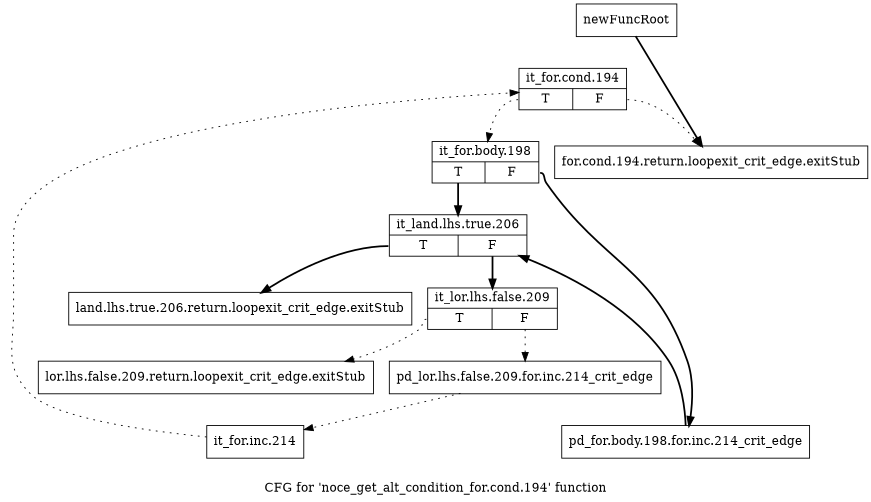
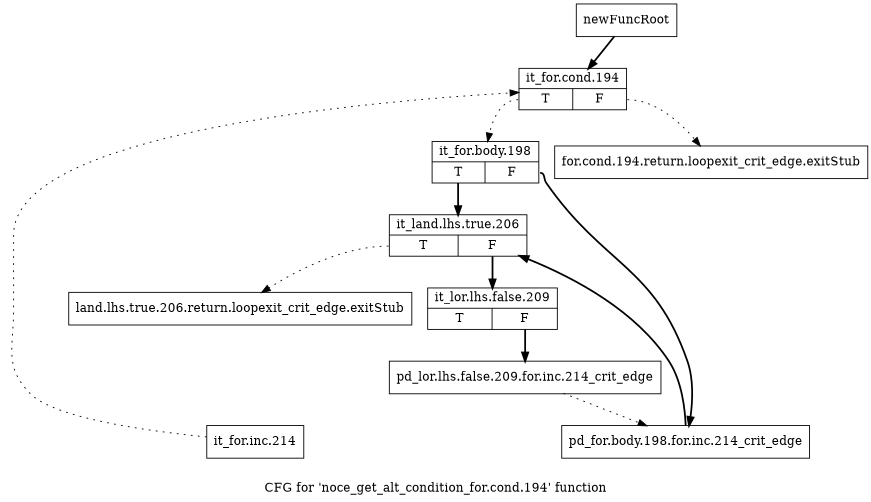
edge "newFuncRoot" -> "for.cond.194.return.loopexit_crit_edge.exitStub": now "newFuncRoot" -> "it_for.cond.194"
edge "it_land.lhs.true.206" -> "land.lhs.true.206.return.loopexit_crit_edge.exitStub": style bold -> dotted
edge "it_lor.lhs.false.209" -> "pd_lor.lhs.false.209.for.inc.214_crit_edge": style dotted -> bold
node "lor.lhs.false.209.return.loopexit_crit_edge.exitStub": removed
edge "pd_lor.lhs.false.209.for.inc.214_crit_edge" -> "it_for.inc.214": now "pd_lor.lhs.false.209.for.inc.214_crit_edge" -> "pd_for.body.198.for.inc.214_crit_edge"
